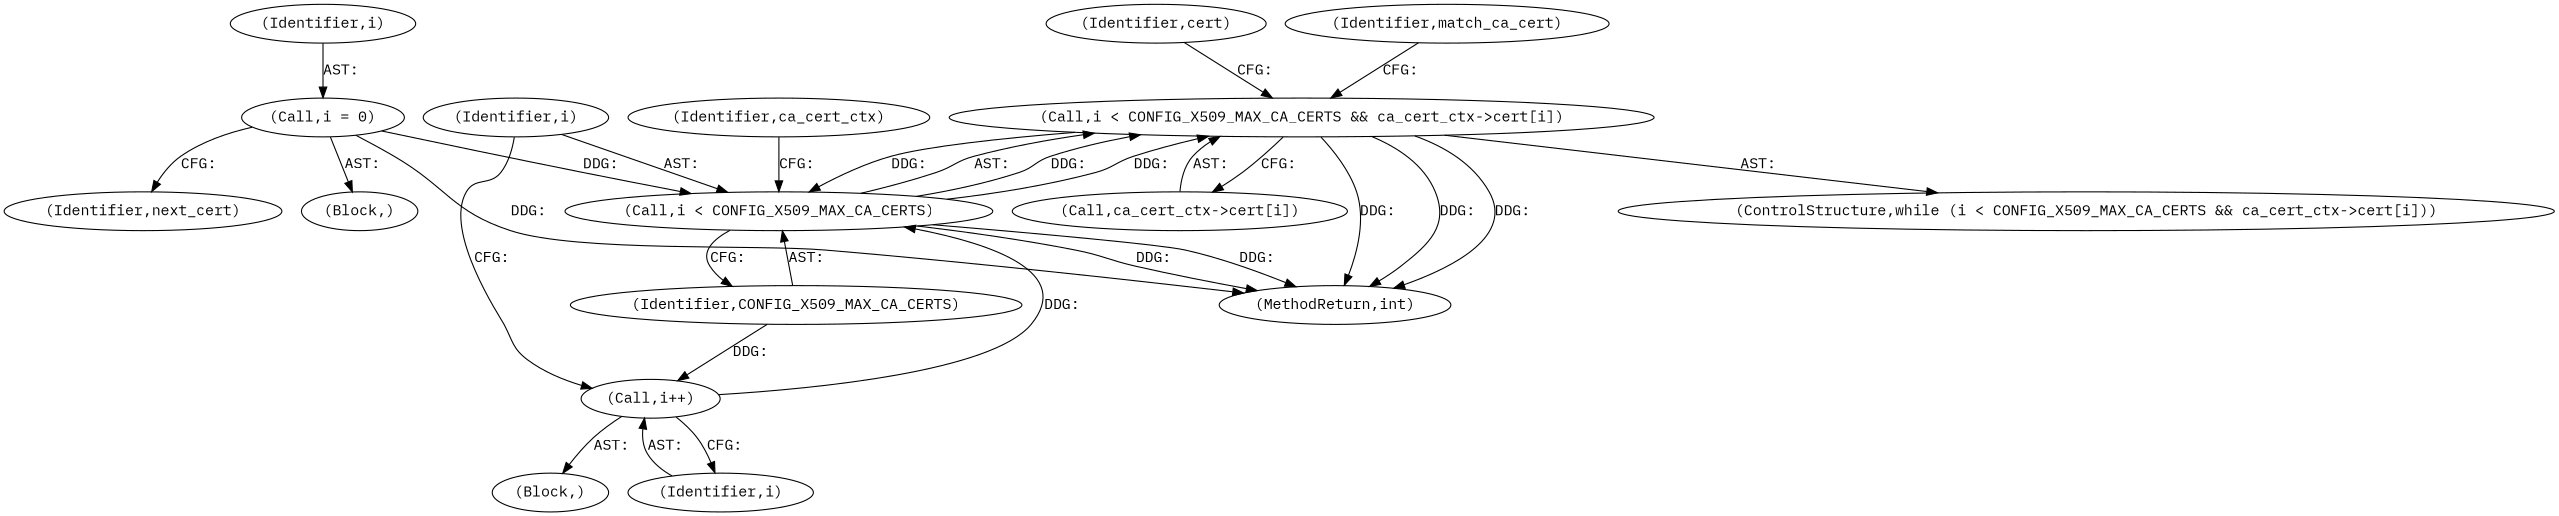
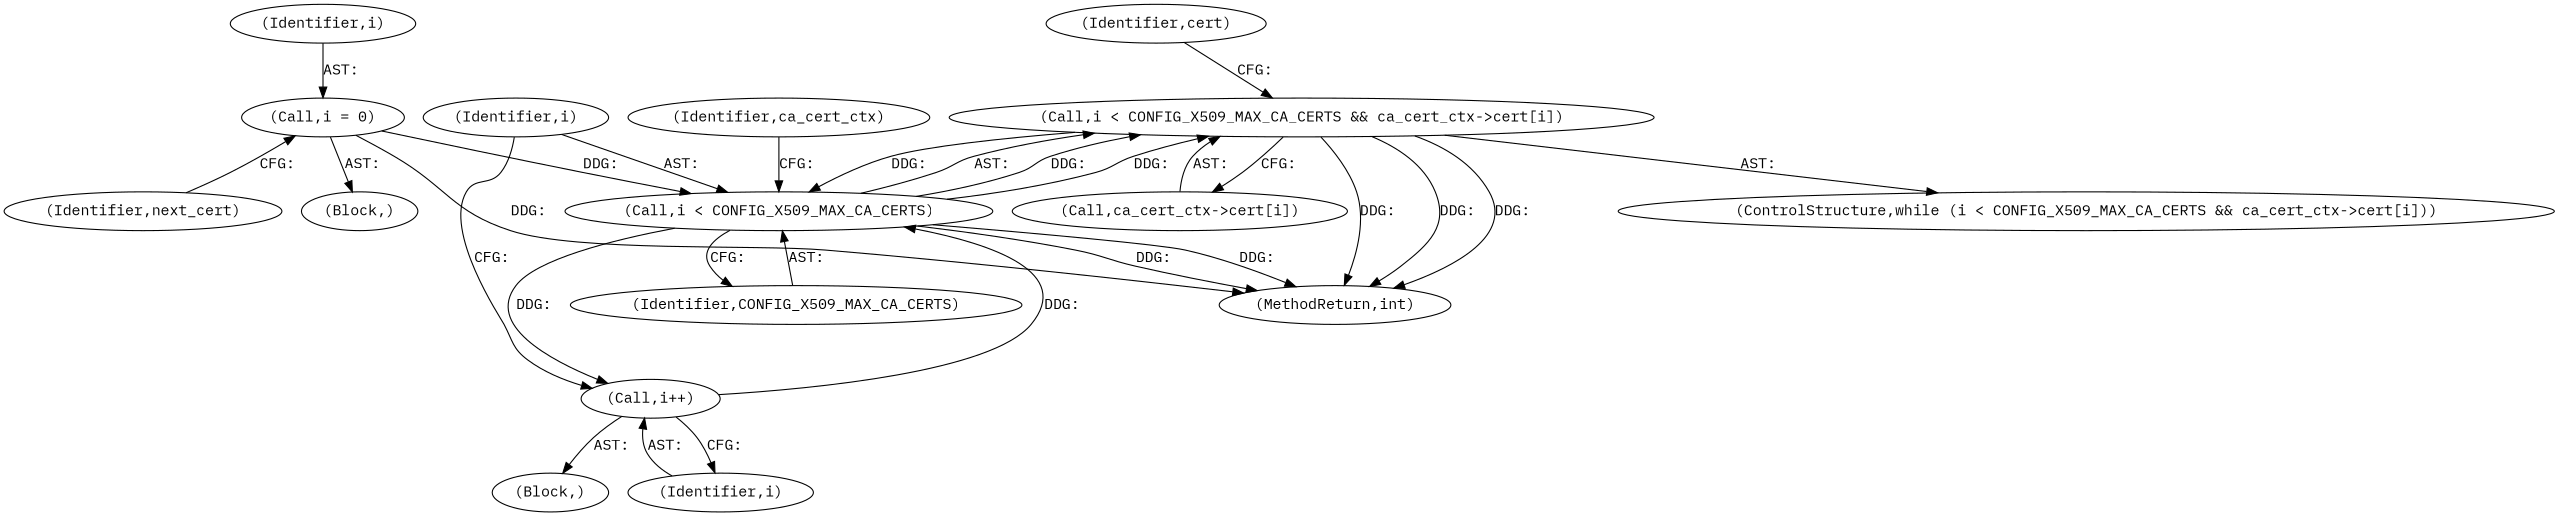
node "(Identifier,match_ca_cert)": removed
edge "(Call,i = 0)" -> "(Identifier,next_cert)": reversed
edge "(Identifier,CONFIG_X509_MAX_CA_CERTS)" -> "(Call,i++)": now "(Call,i < CONFIG_X509_MAX_CA_CERTS)" -> "(Call,i++)"
